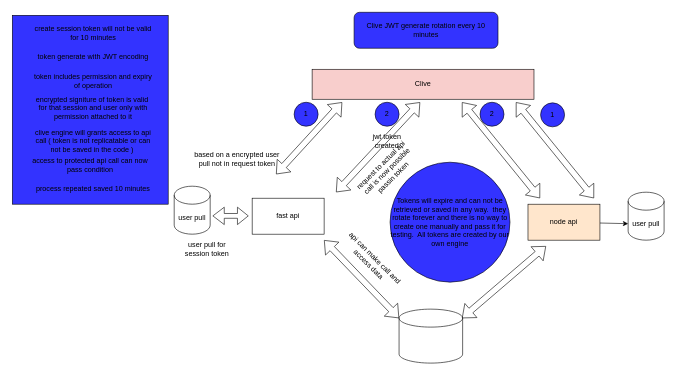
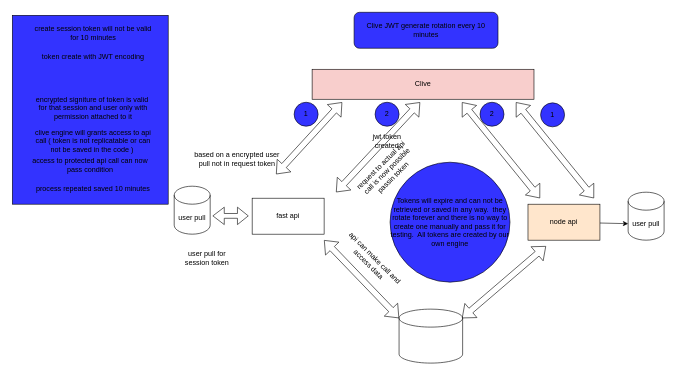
node "token generate with JWT encoding": label "token generate with JWT encoding" -> "token create with JWT encoding"
node "token includes permission and expiry of operation": removed
node "user pull for session token": moved (207, 249) -> (207, 258)
